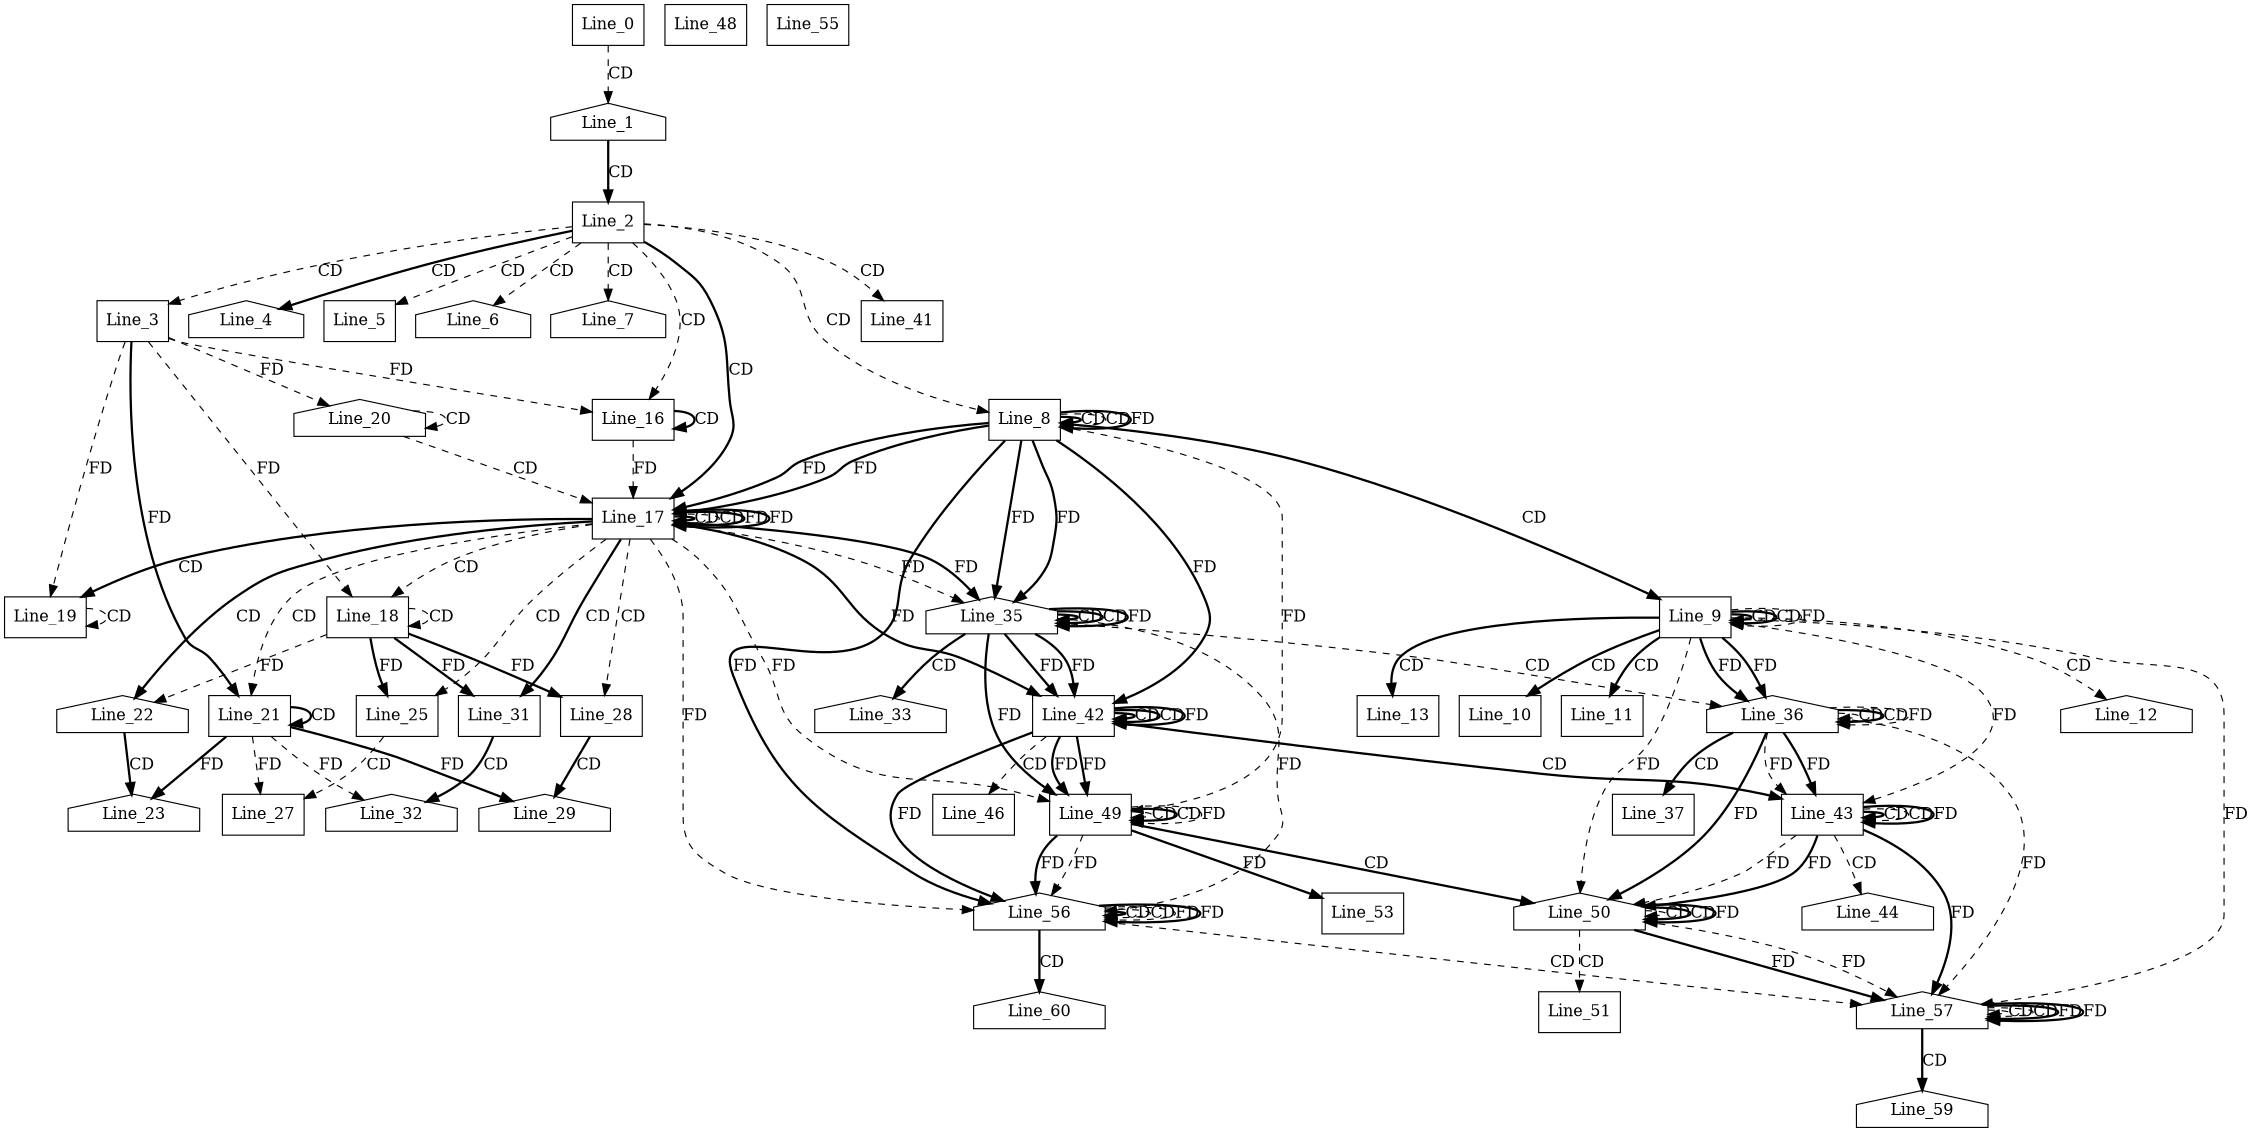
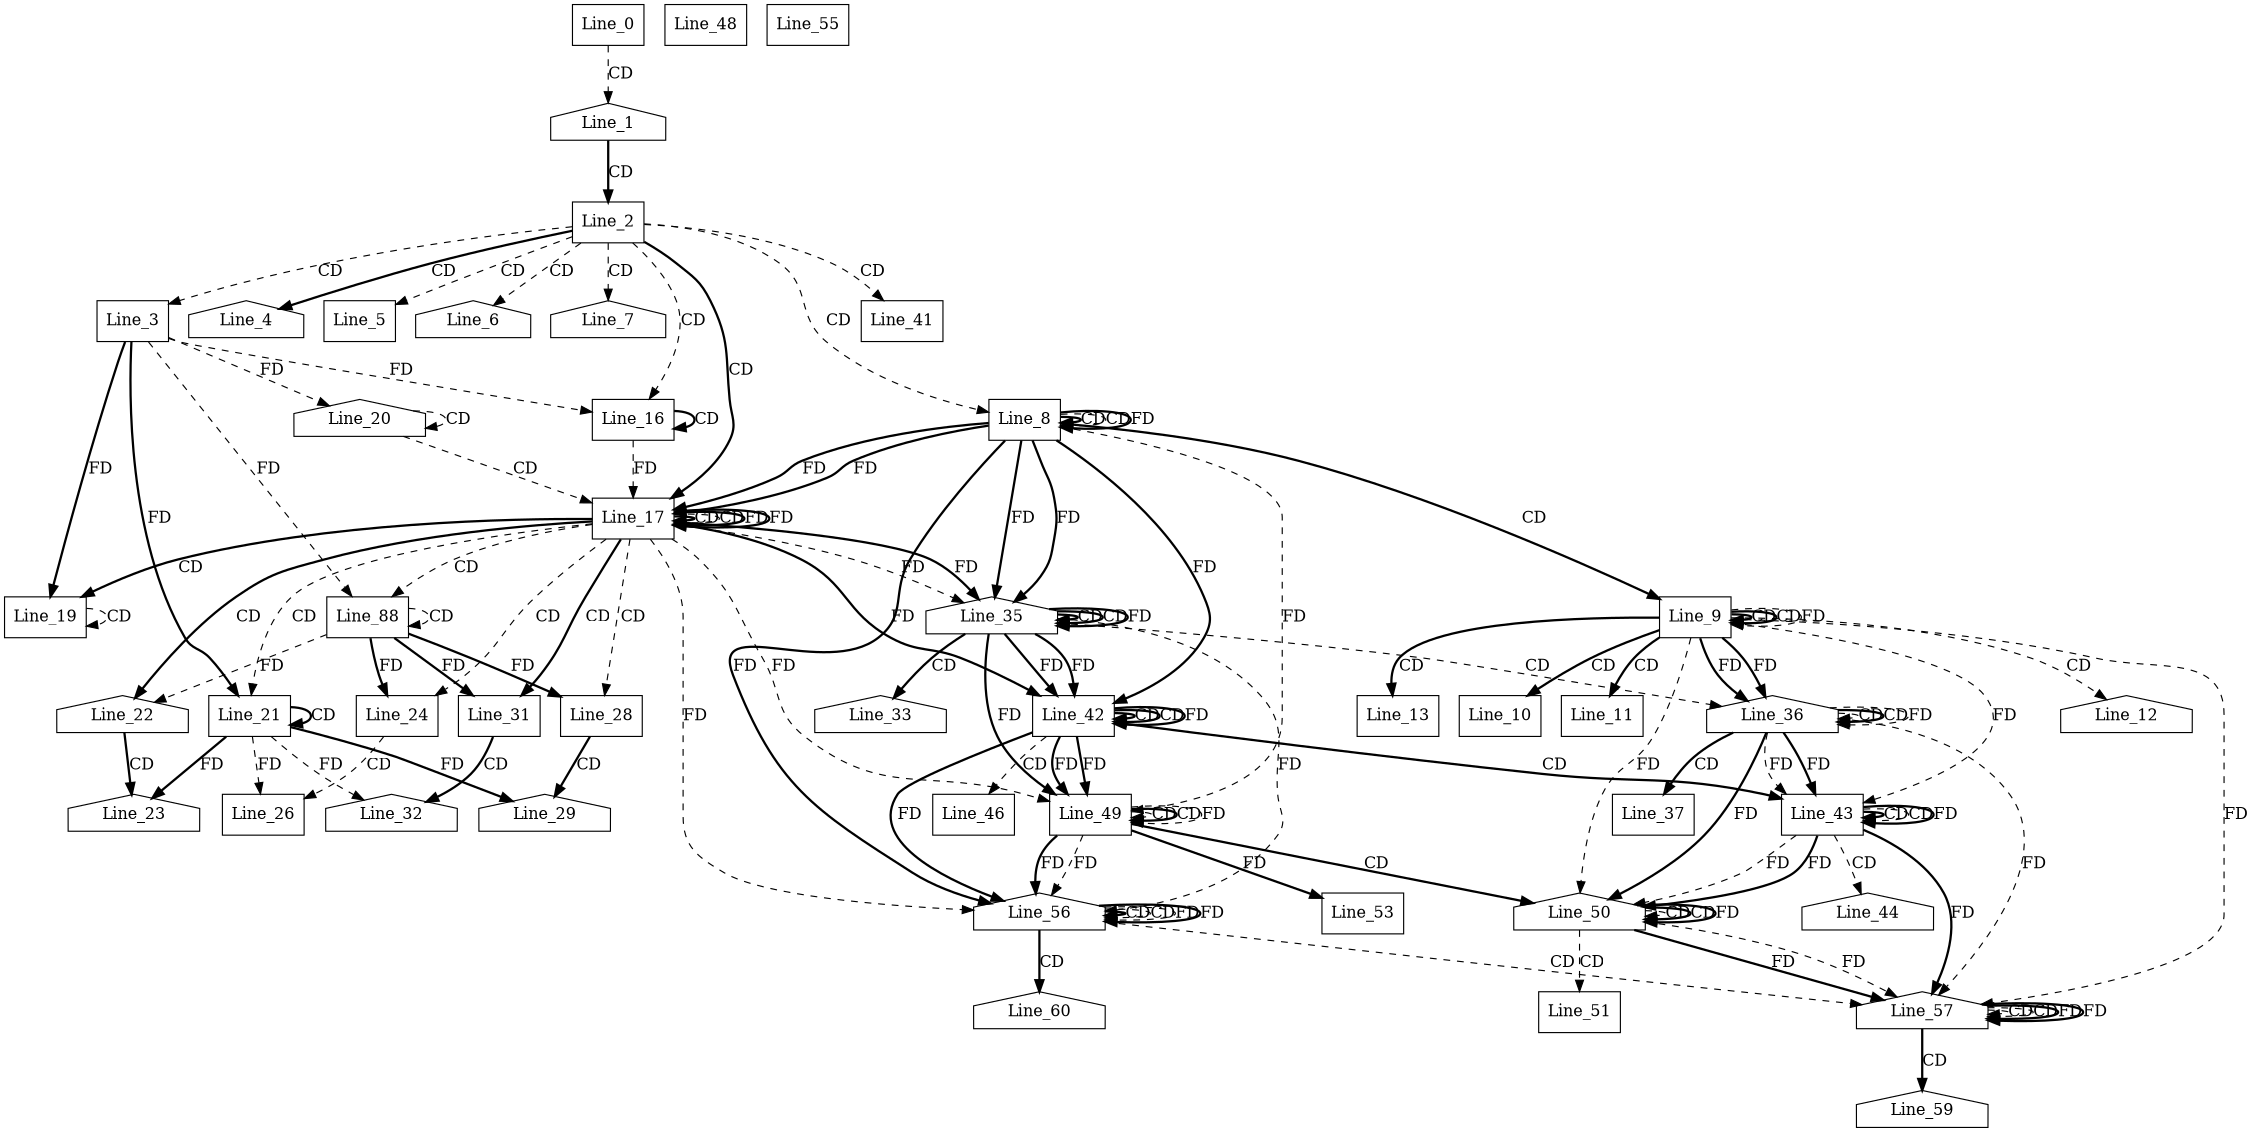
edge "Line_3" -> "Line_19": style dashed -> bold
node "Line_18": label "Line_18" -> "Line_88"
node "Line_25": label "Line_25" -> "Line_24"
node "Line_27": label "Line_27" -> "Line_26"
